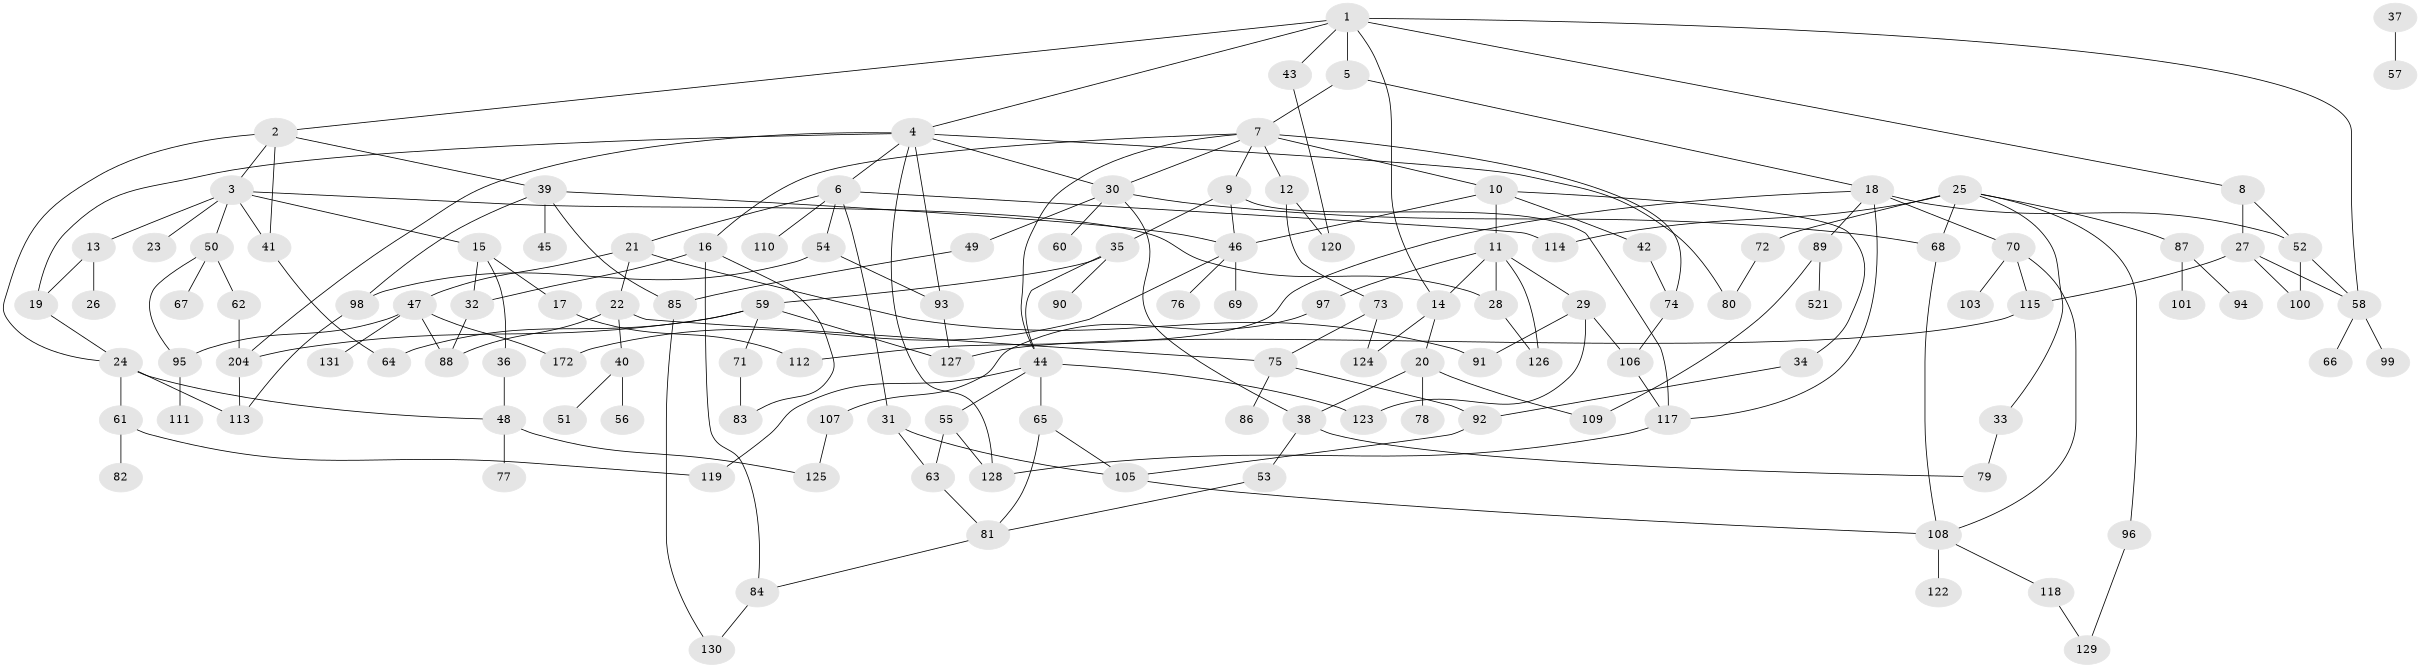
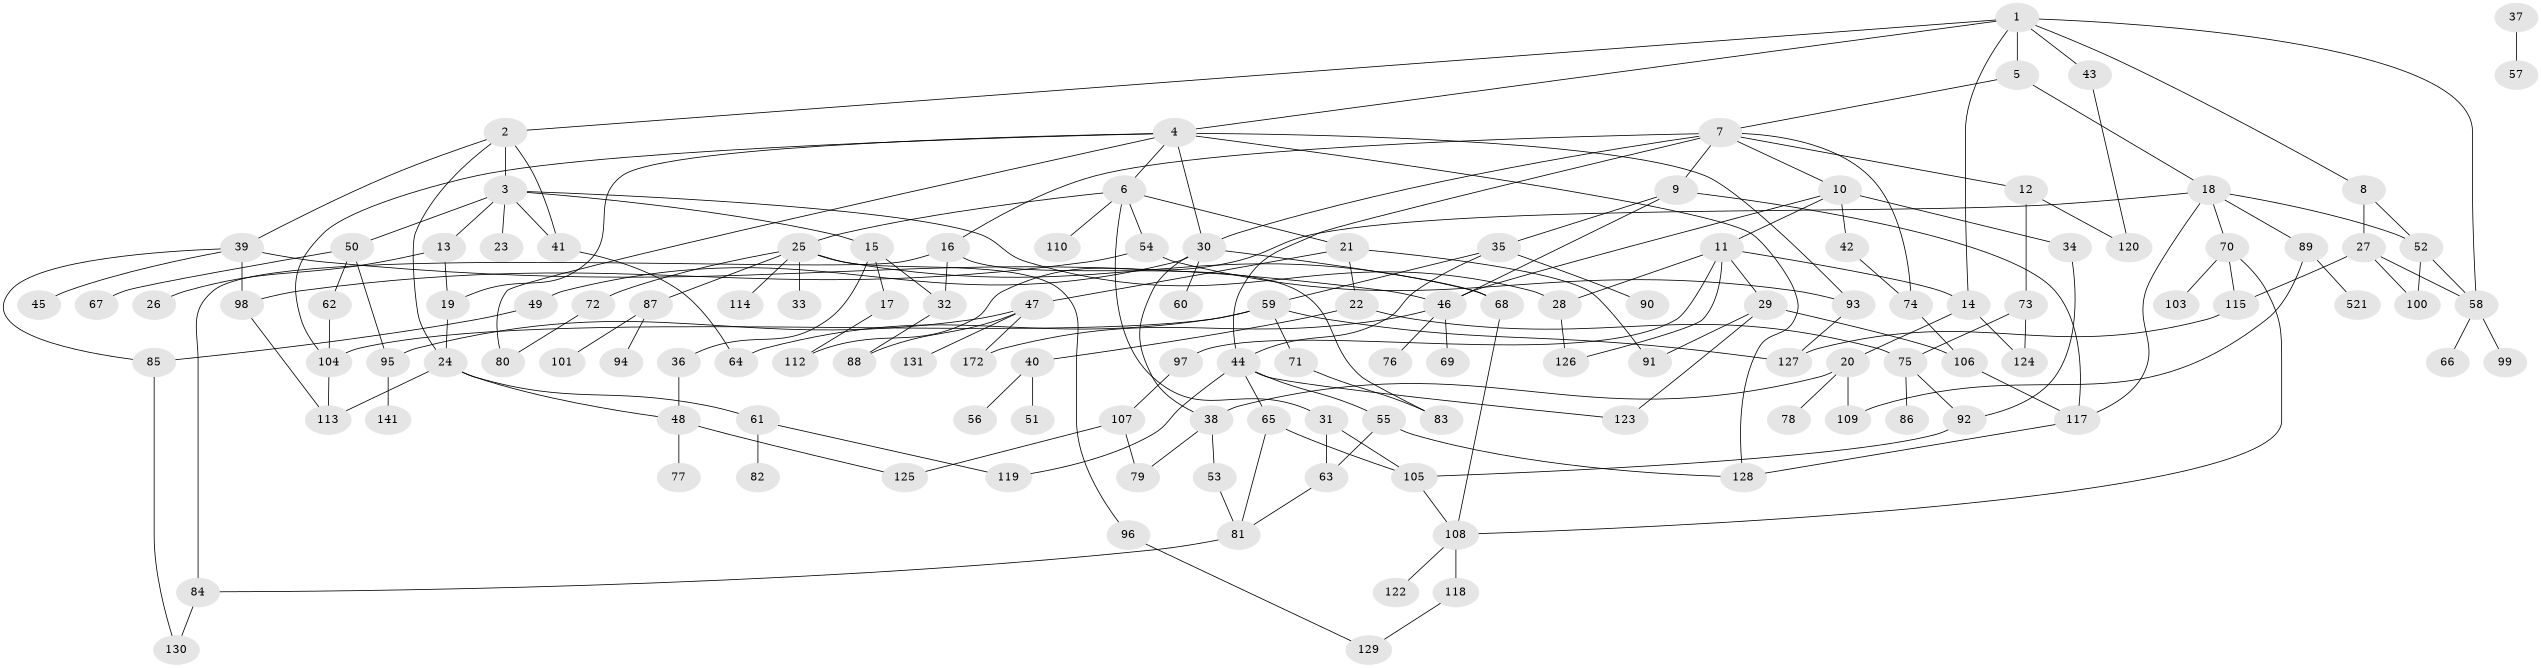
edge "6" -- "114": now "6" -- "25"
edge "22" -- "88": removed
node "204": label "204" -> "104"
node "111": label "111" -> "141"
edge "33" -- "79": now "107" -- "79"
